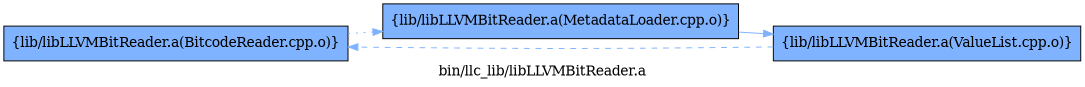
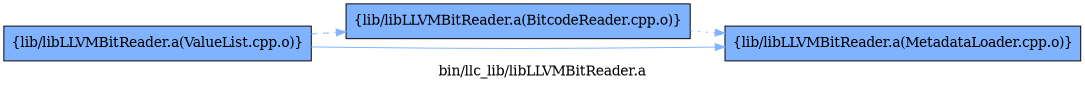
edge "{lib/libLLVMBitReader.a(MetadataLoader.cpp.o)}" -> "{lib/libLLVMBitReader.a(ValueList.cpp.o)}": reversed
